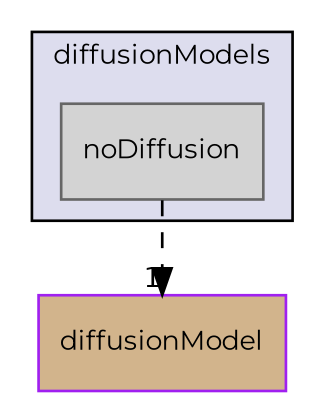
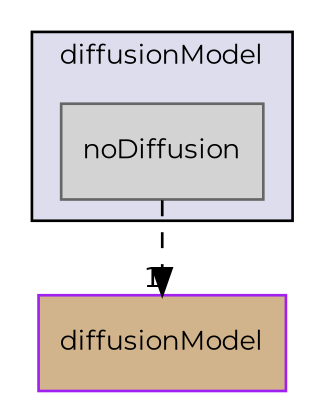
cluster "diffusionModels": label "diffusionModels" -> "diffusionModel"
